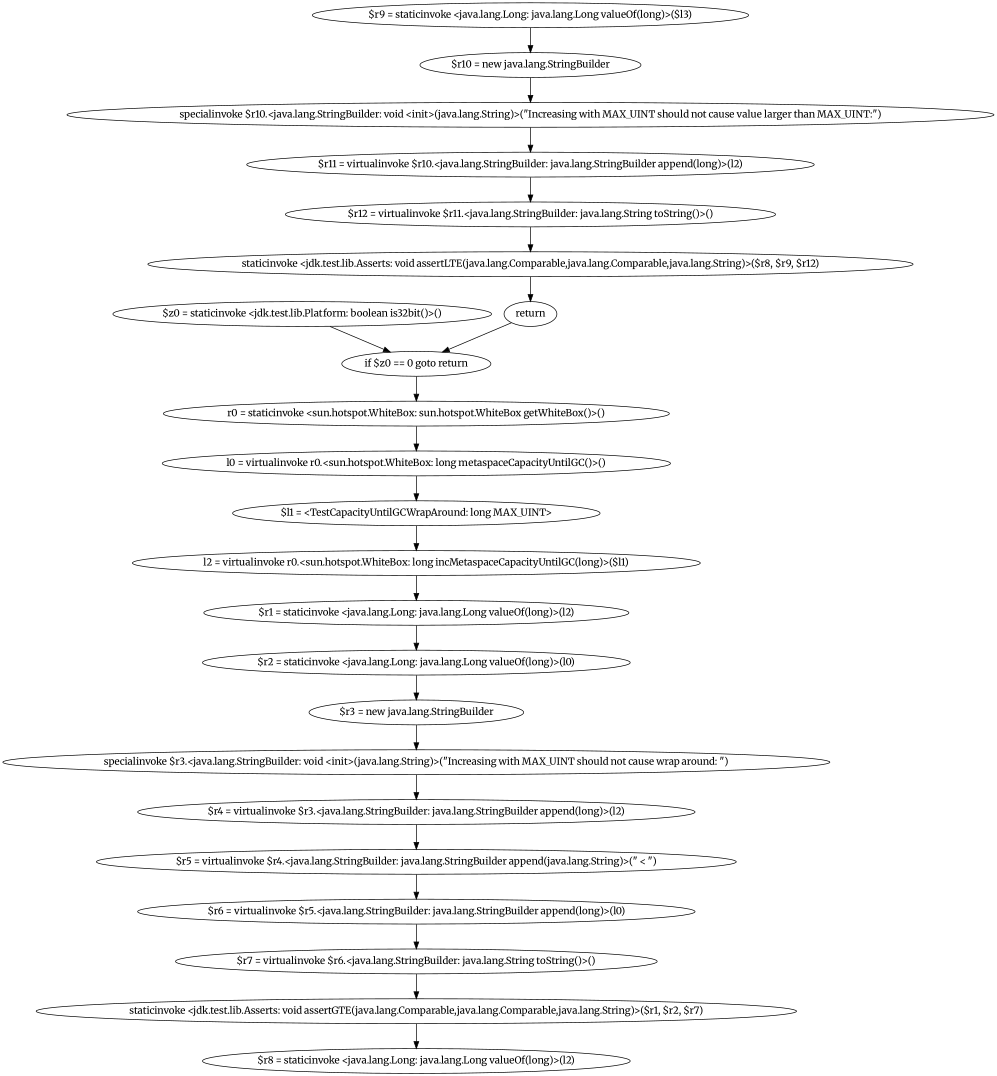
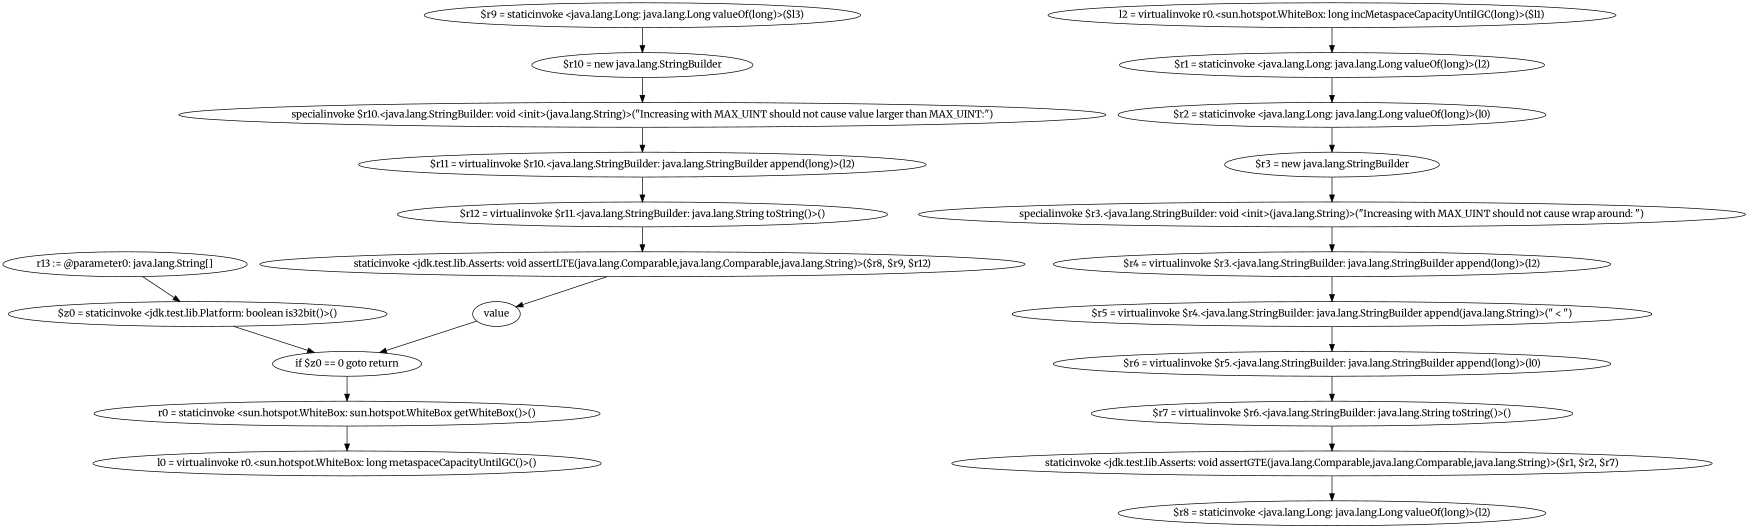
node "r13 := @parameter0: java.lang.String[]": added
node "return": label "return" -> "value"
node "$l1 = <TestCapacityUntilGCWrapAround: long MAX_UINT>": removed
